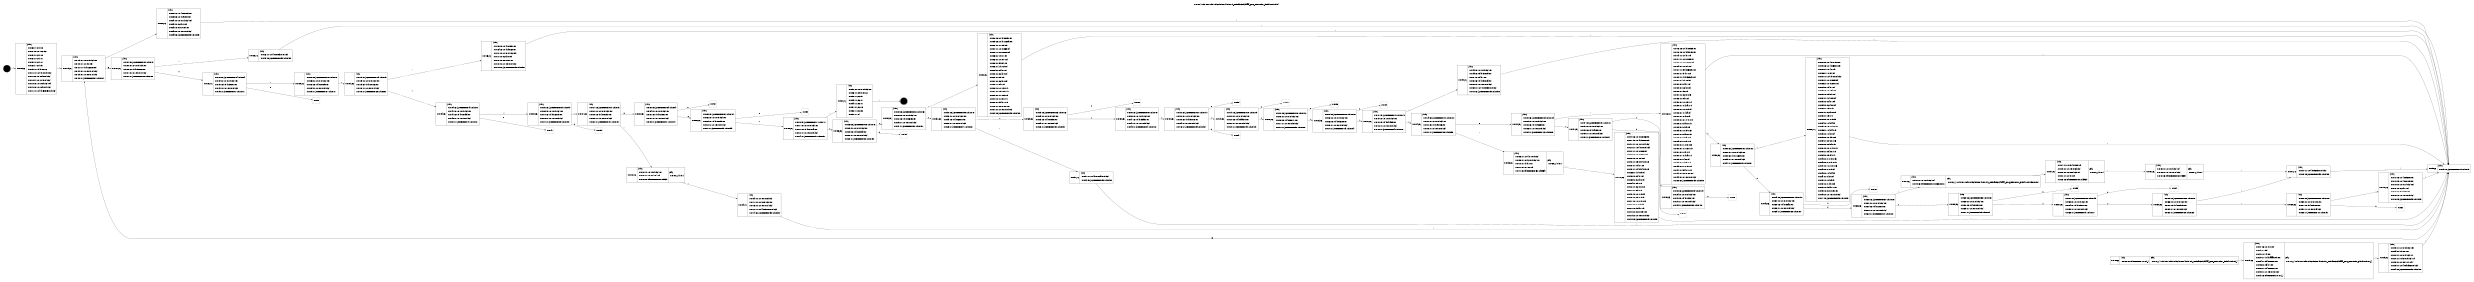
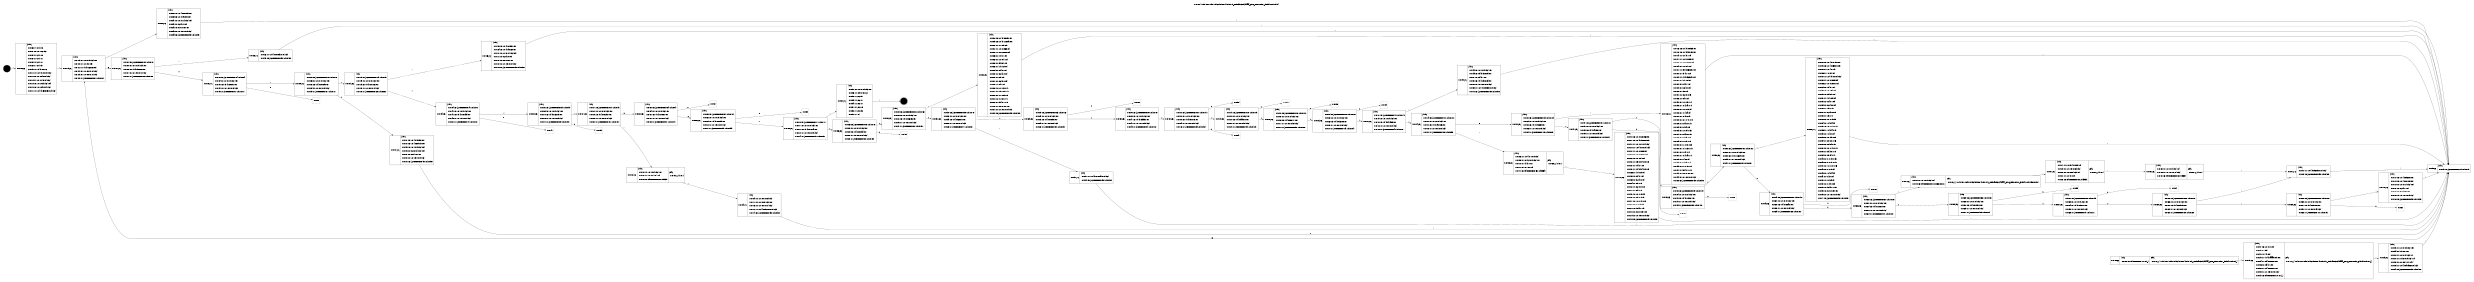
edge "0x401775 [144]" -> "0x4014e3 [25]": now "0x4014ca [25]" -> "0x4014e3 [25]"
node "0x401891 [27]": added
